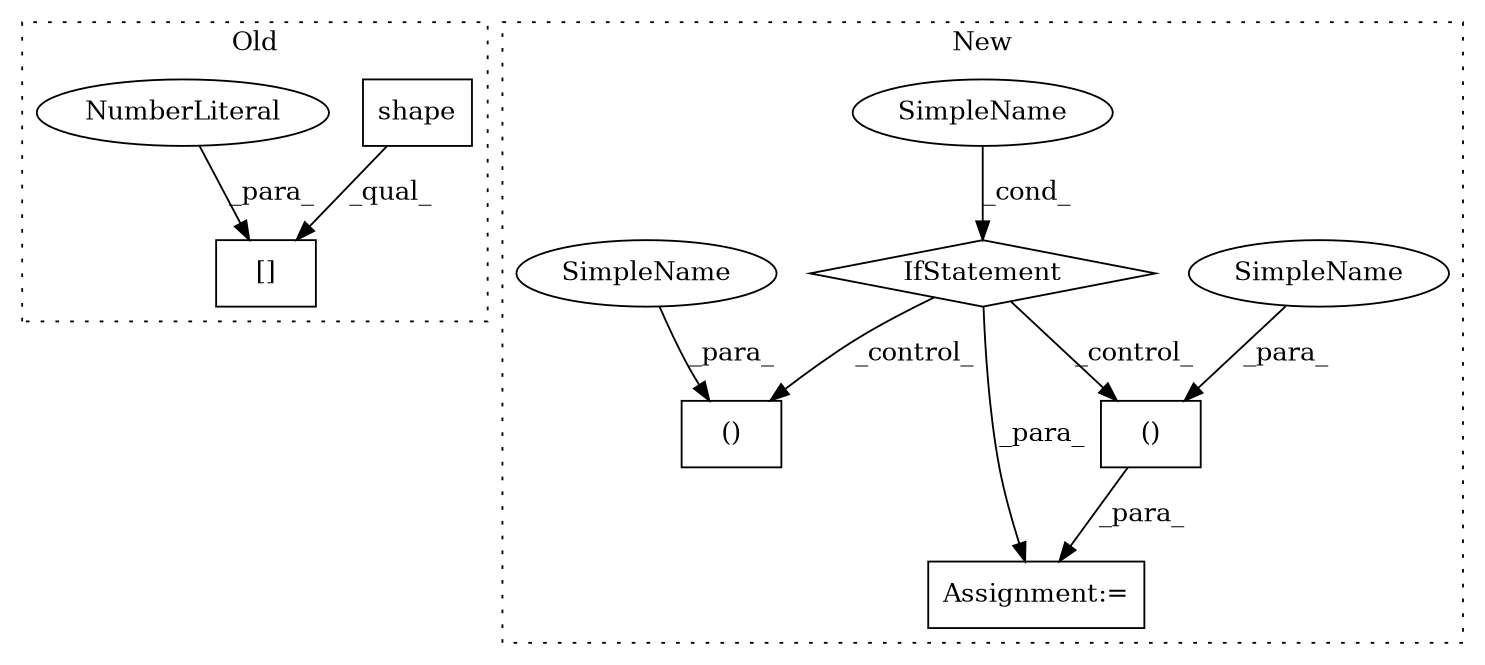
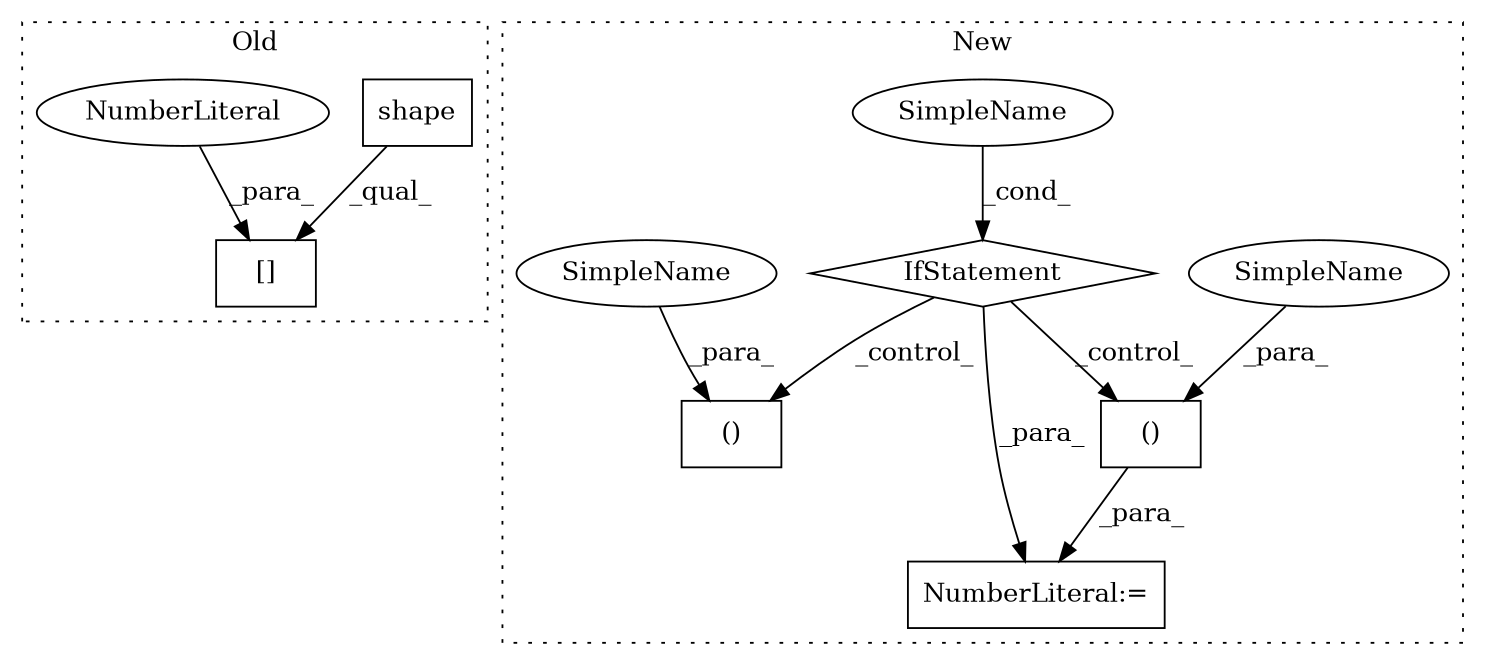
node "Assignment:=": label "Assignment:=" -> "NumberLiteral:="
